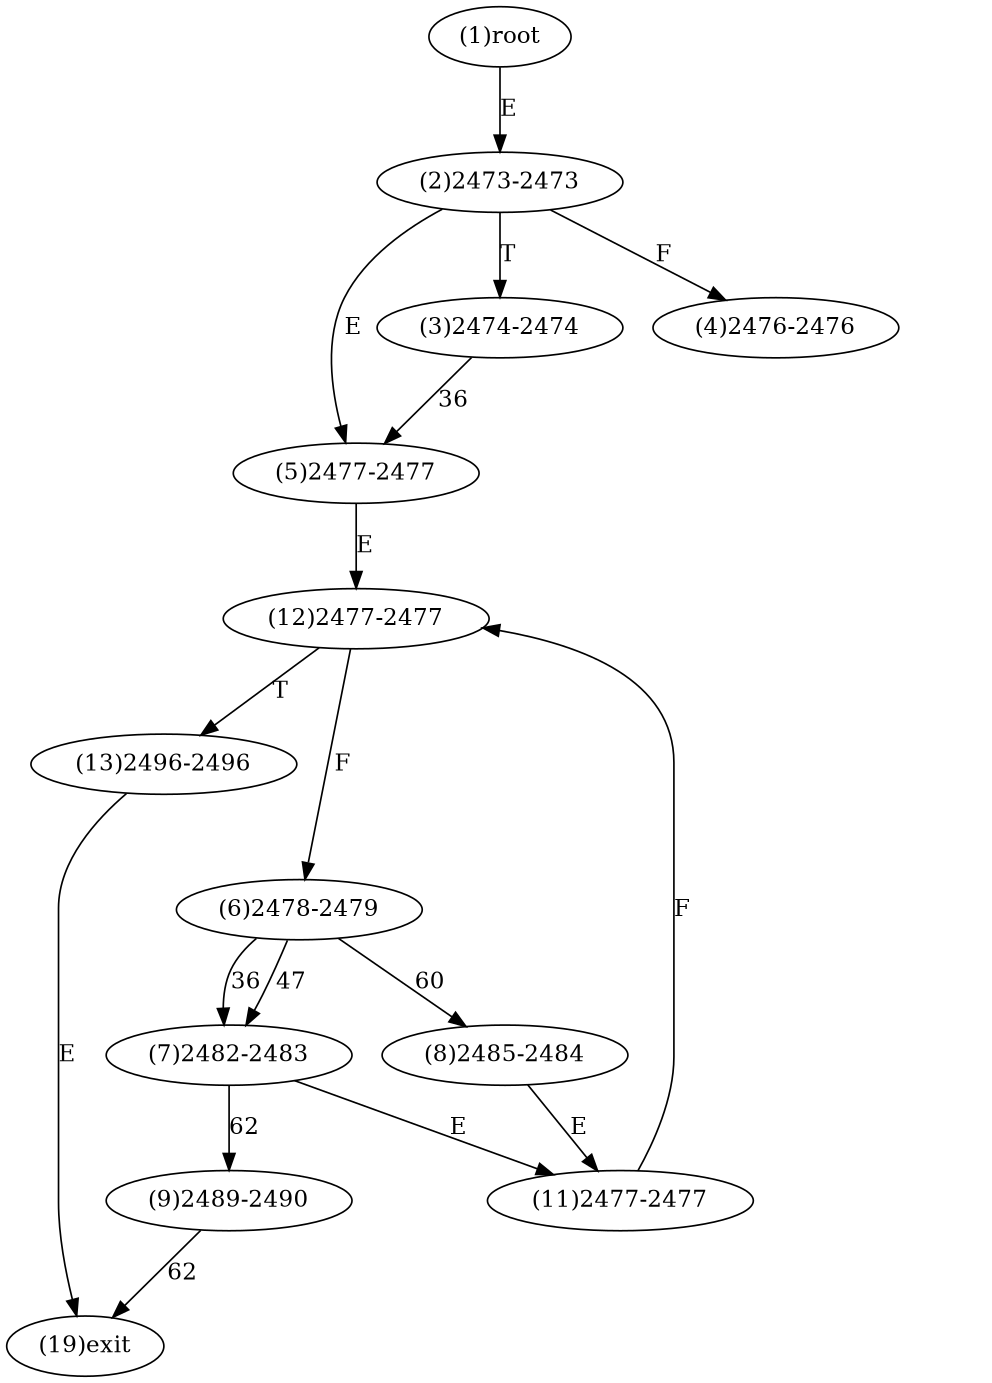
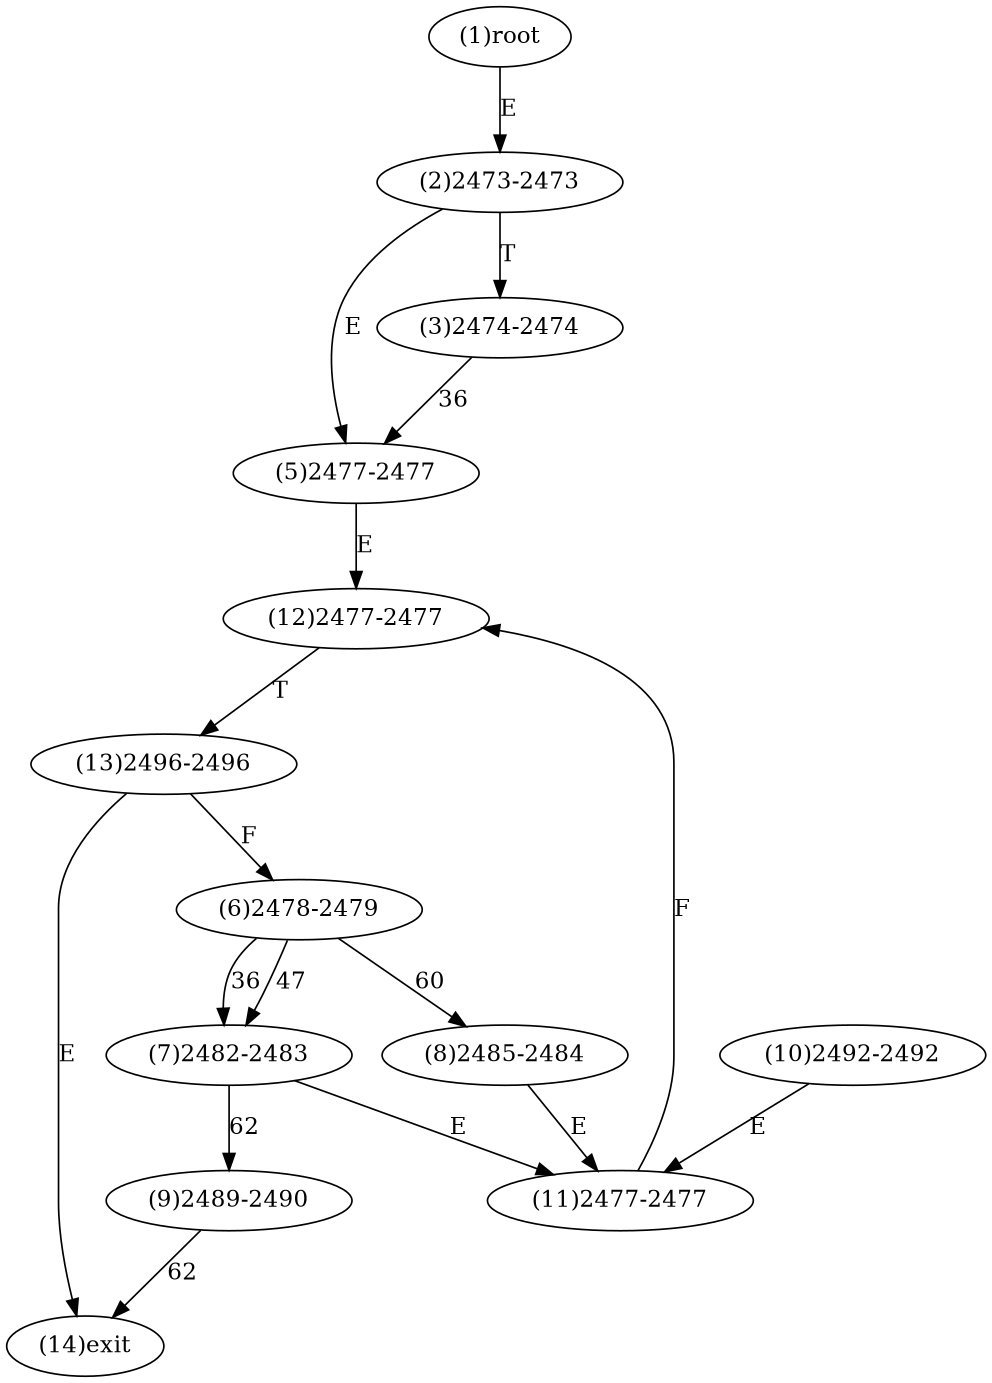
node "(4)2476-2476": removed
edge "(12)2477-2477" -> "(6)2478-2479": now "(13)2496-2496" -> "(6)2478-2479"
node "(10)2492-2492": added
node "(19)exit": label "(19)exit" -> "(14)exit"
